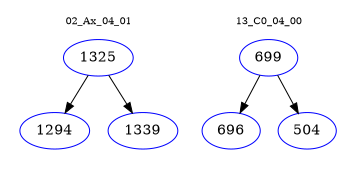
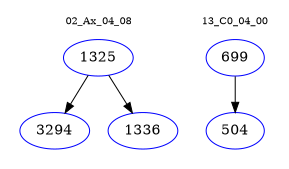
cluster "02_Ax_04_01": label "02_Ax_04_01" -> "02_Ax_04_08"
node "1294": label "1294" -> "3294"
node "1339": label "1339" -> "1336"
node "696": removed
